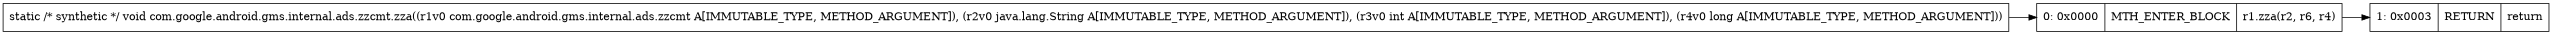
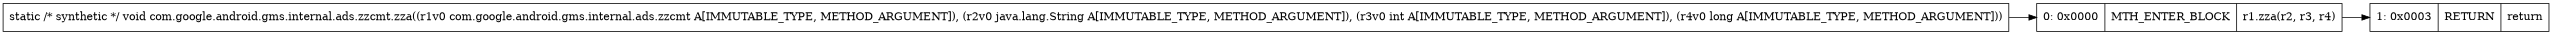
node "0: 0x0000": text "r1.zza(r2, r6, r4)" -> "r1.zza(r2, r3, r4)"
